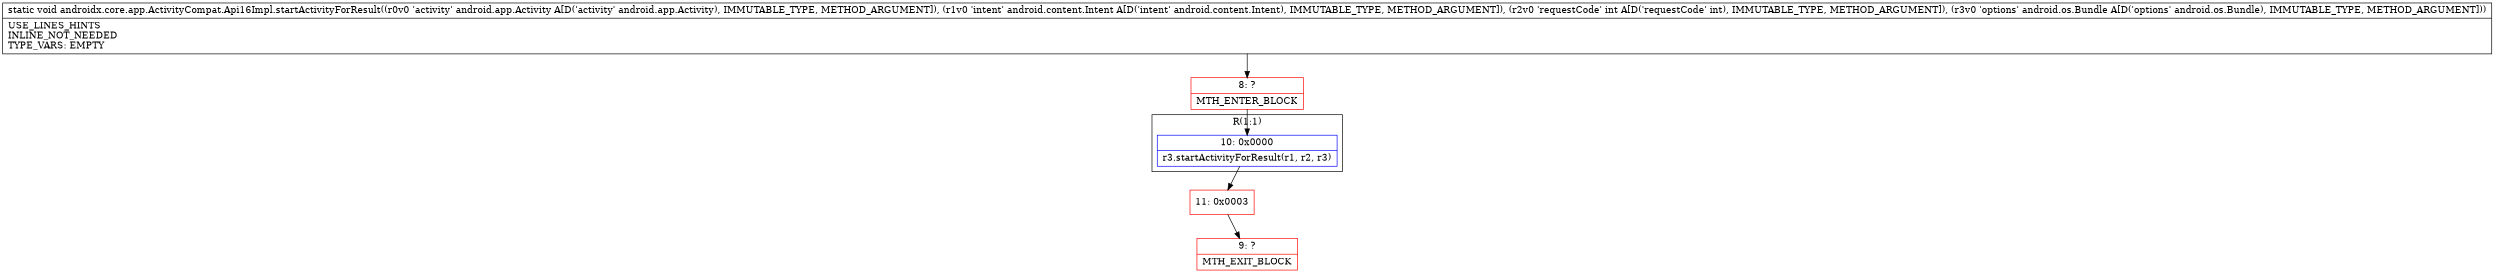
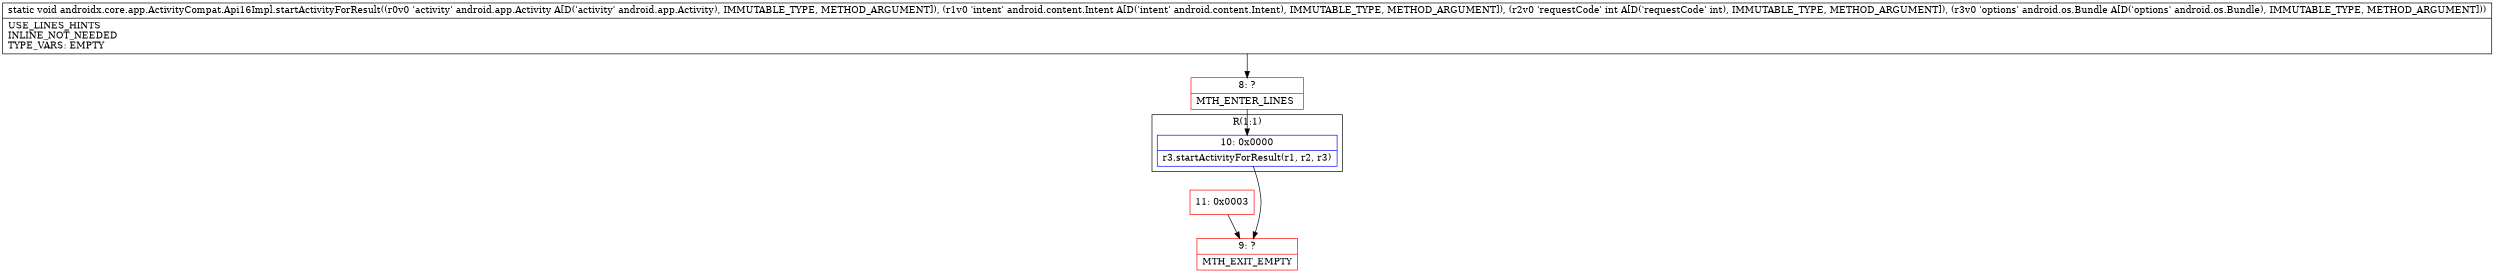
node "8: ?": text "MTH_ENTER_BLOCK" -> "MTH_ENTER_LINES"
edge "10: 0x0000" -> "11: 0x0003": now "10: 0x0000" -> "9: ?"
node "9: ?": text "MTH_EXIT_BLOCK" -> "MTH_EXIT_EMPTY"
